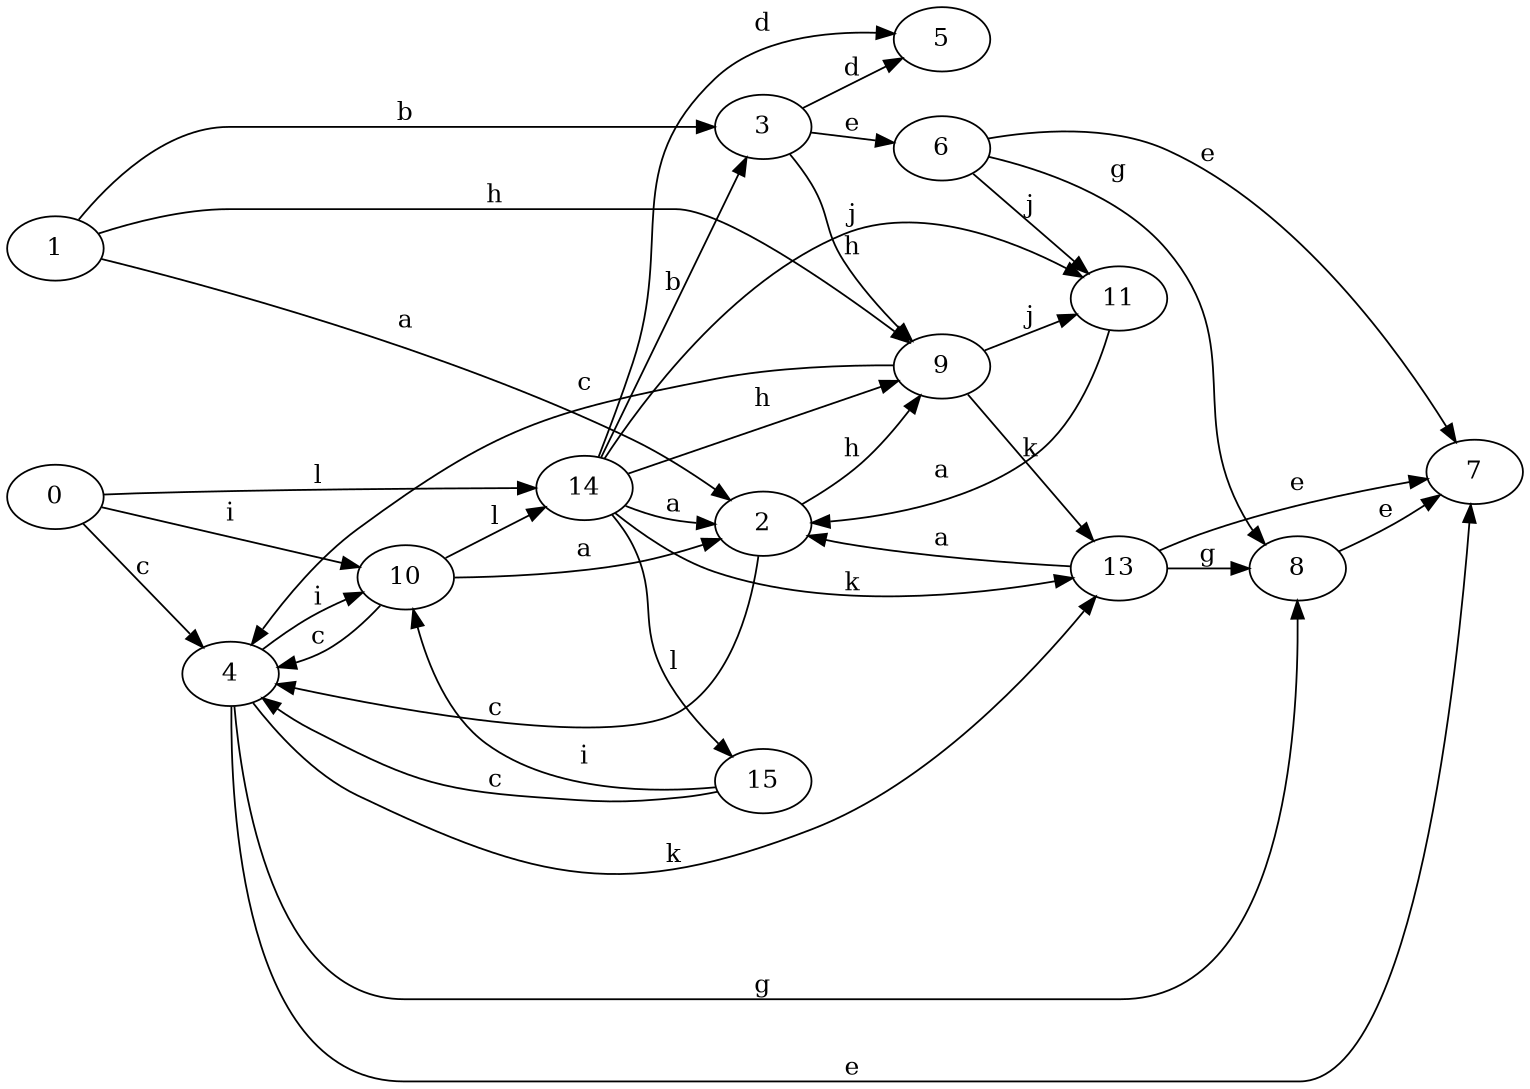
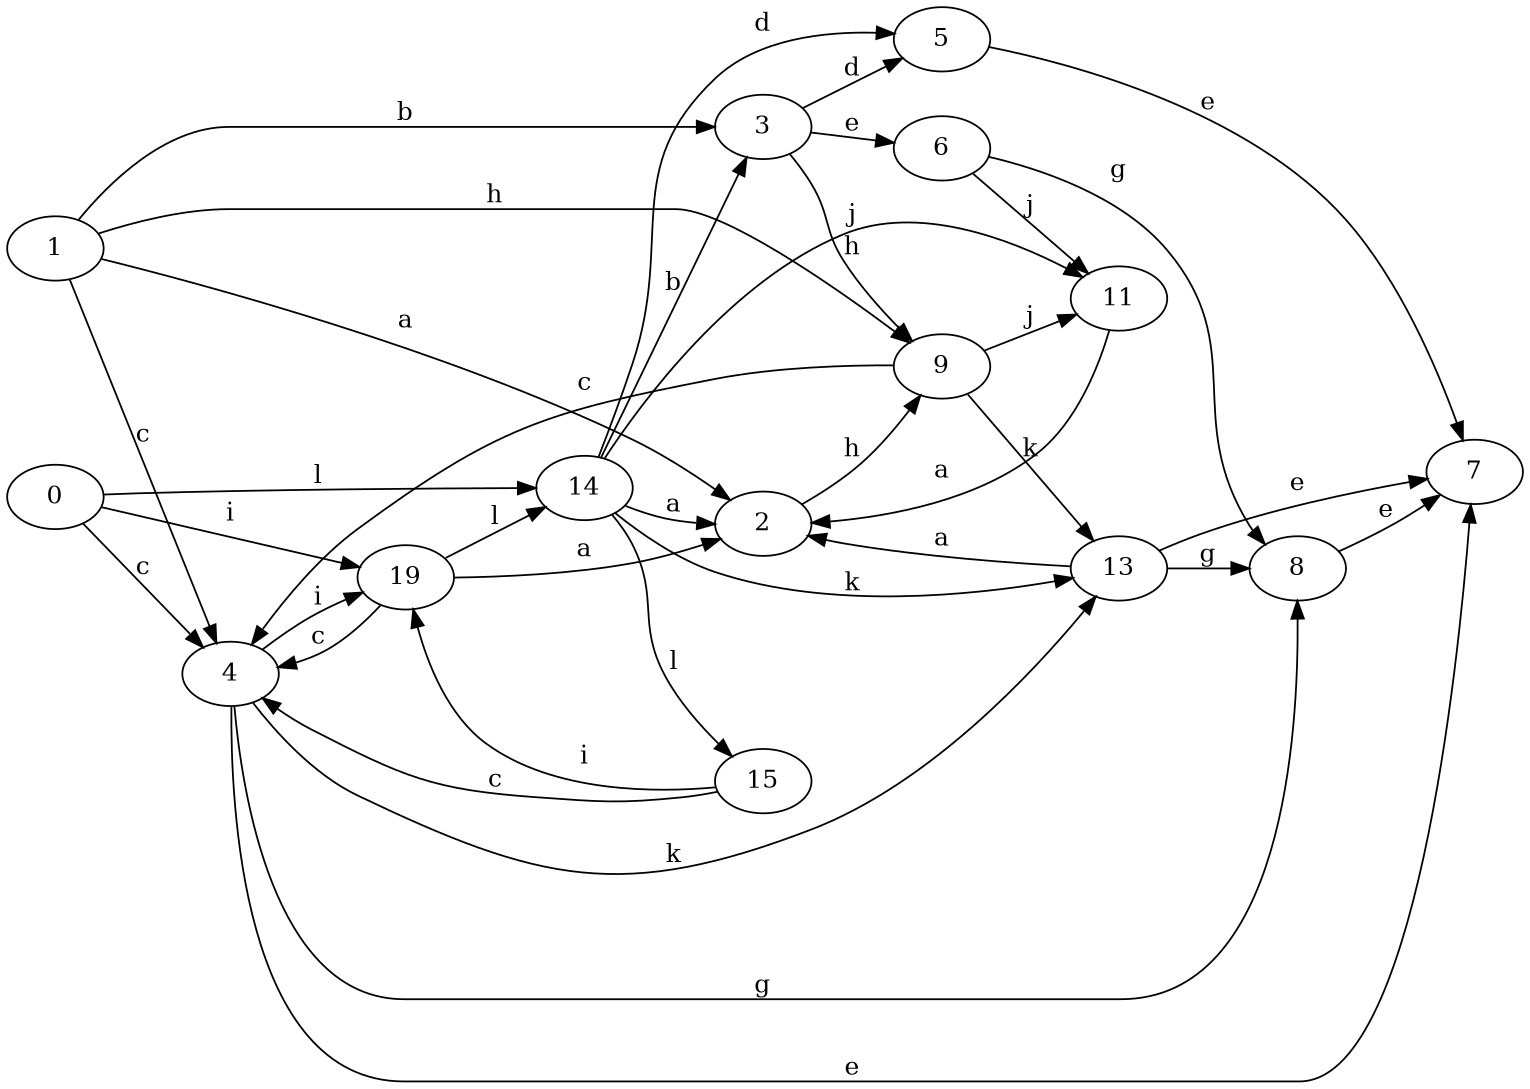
edge "6" -> "7": now "5" -> "7"
edge "14" -> "9": removed, label "h"
node "10": label "10" -> "19"
edge "2" -> "4": now "1" -> "4"
